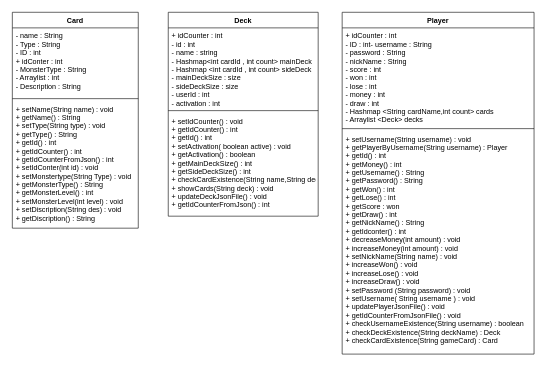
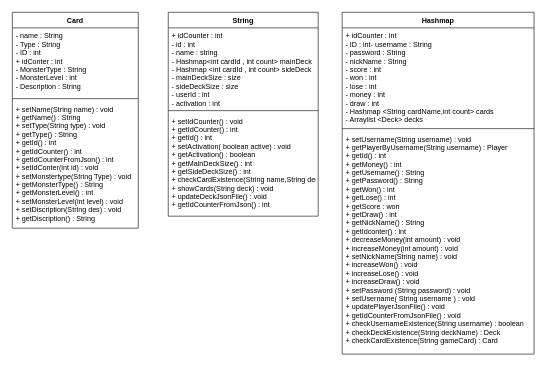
node "Deck": label "Deck" -> "String"
node "Player": label "Player" -> "Hashmap"
node "- name : String - Type : String - ID : int + idConter : int - MonsterType : String - Arraylist : int - Description : String": label "- name : String - Type : String - ID : int + idConter : int - MonsterType : String - Arraylist : int - Description : String" -> "- name : String - Type : String - ID : int + idConter : int - MonsterType : String - MonsterLevel : int - Description : String"
